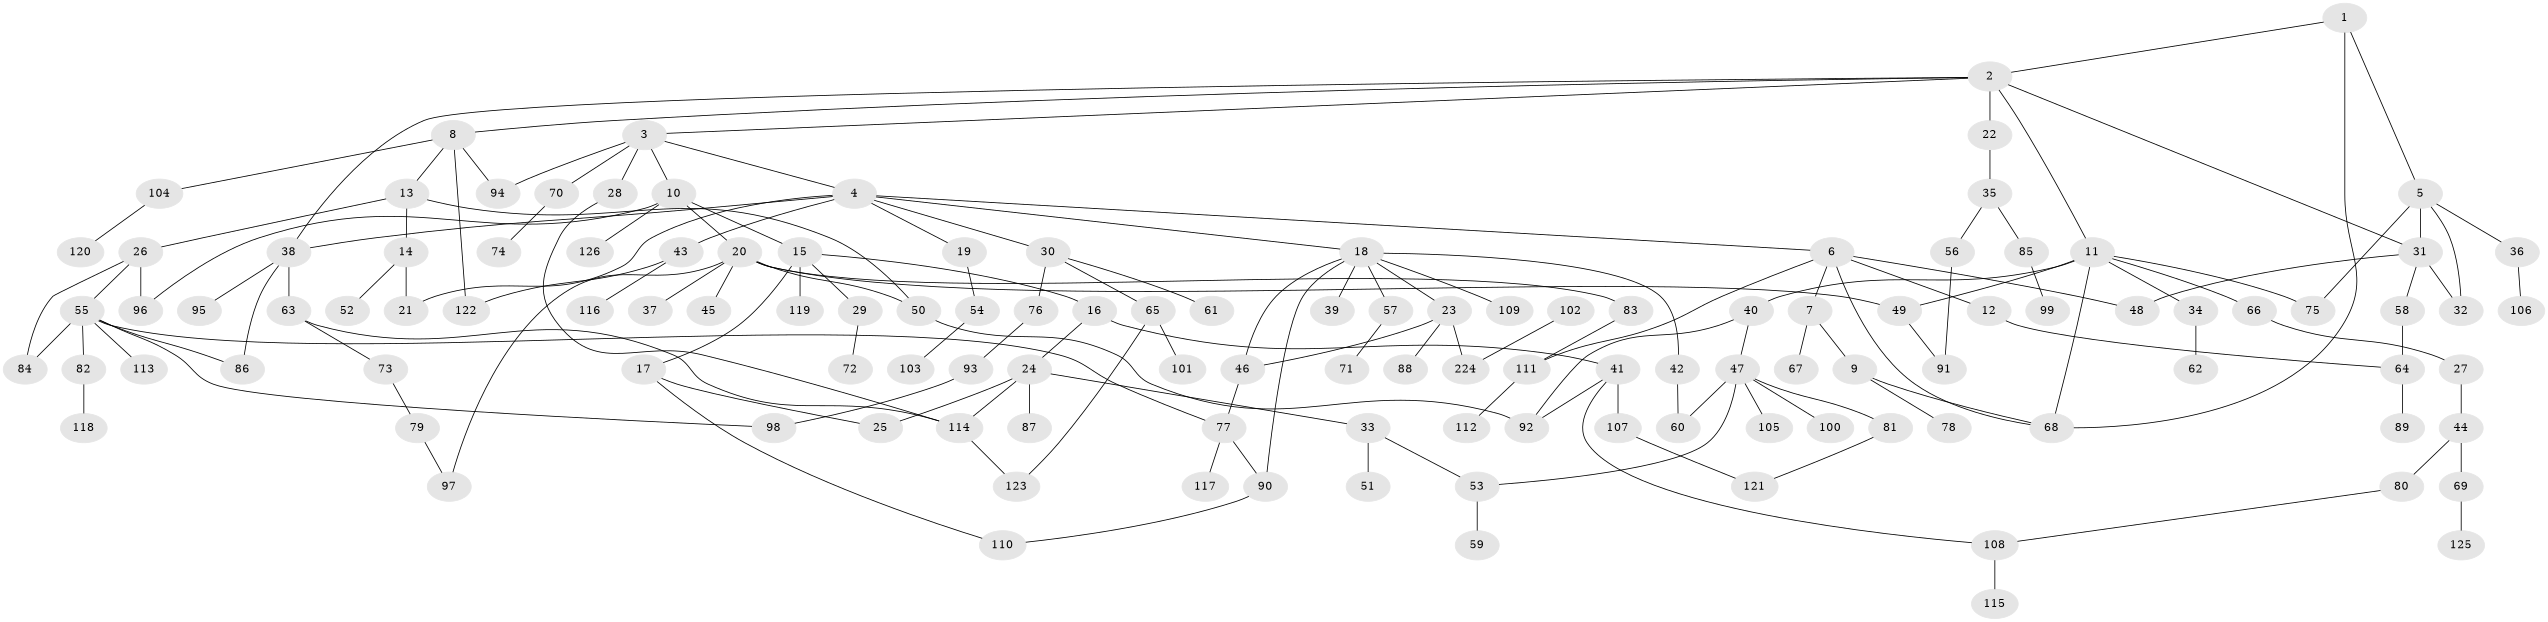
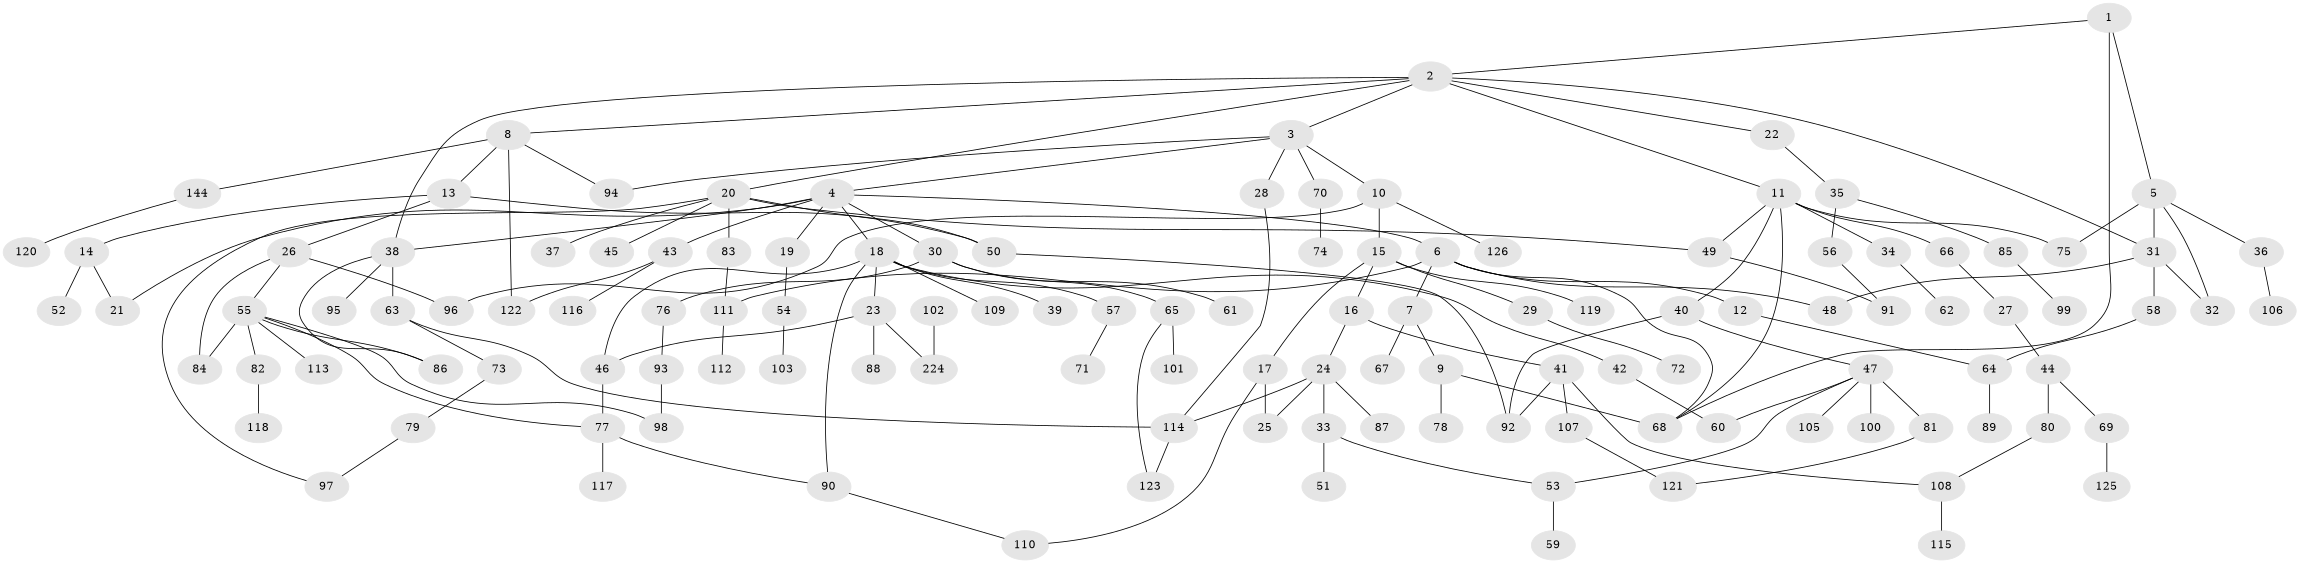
node "104": label "104" -> "144"
edge "10" -- "20": now "2" -- "20"
